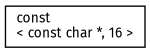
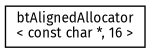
node "const < const char *, 16 >": label "const < const char *, 16 >" -> "btAlignedAllocator < const char *, 16 >"
